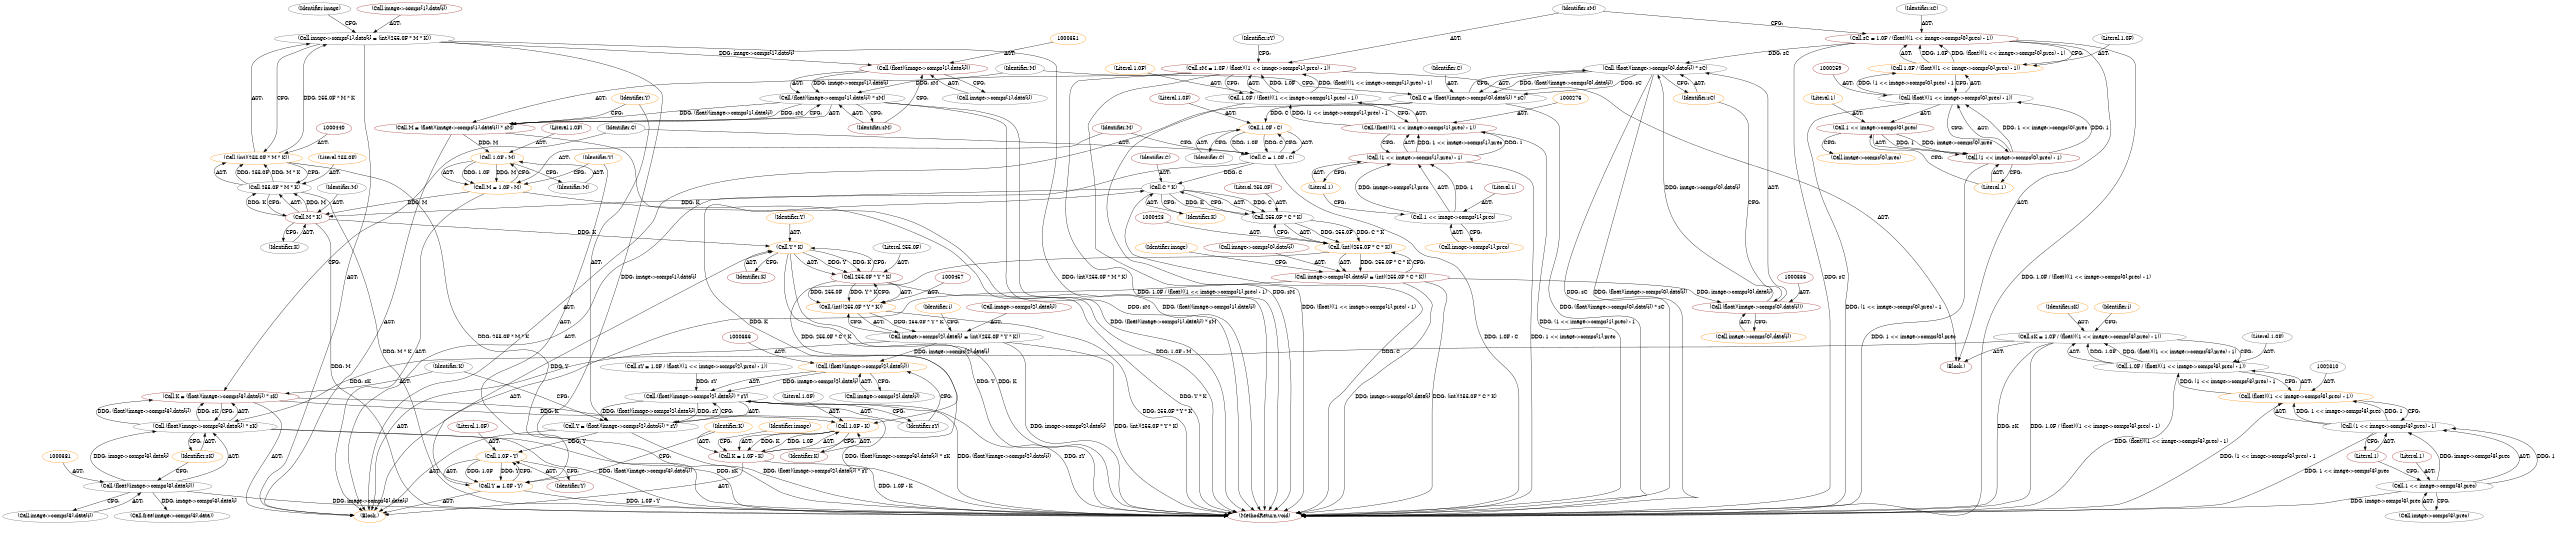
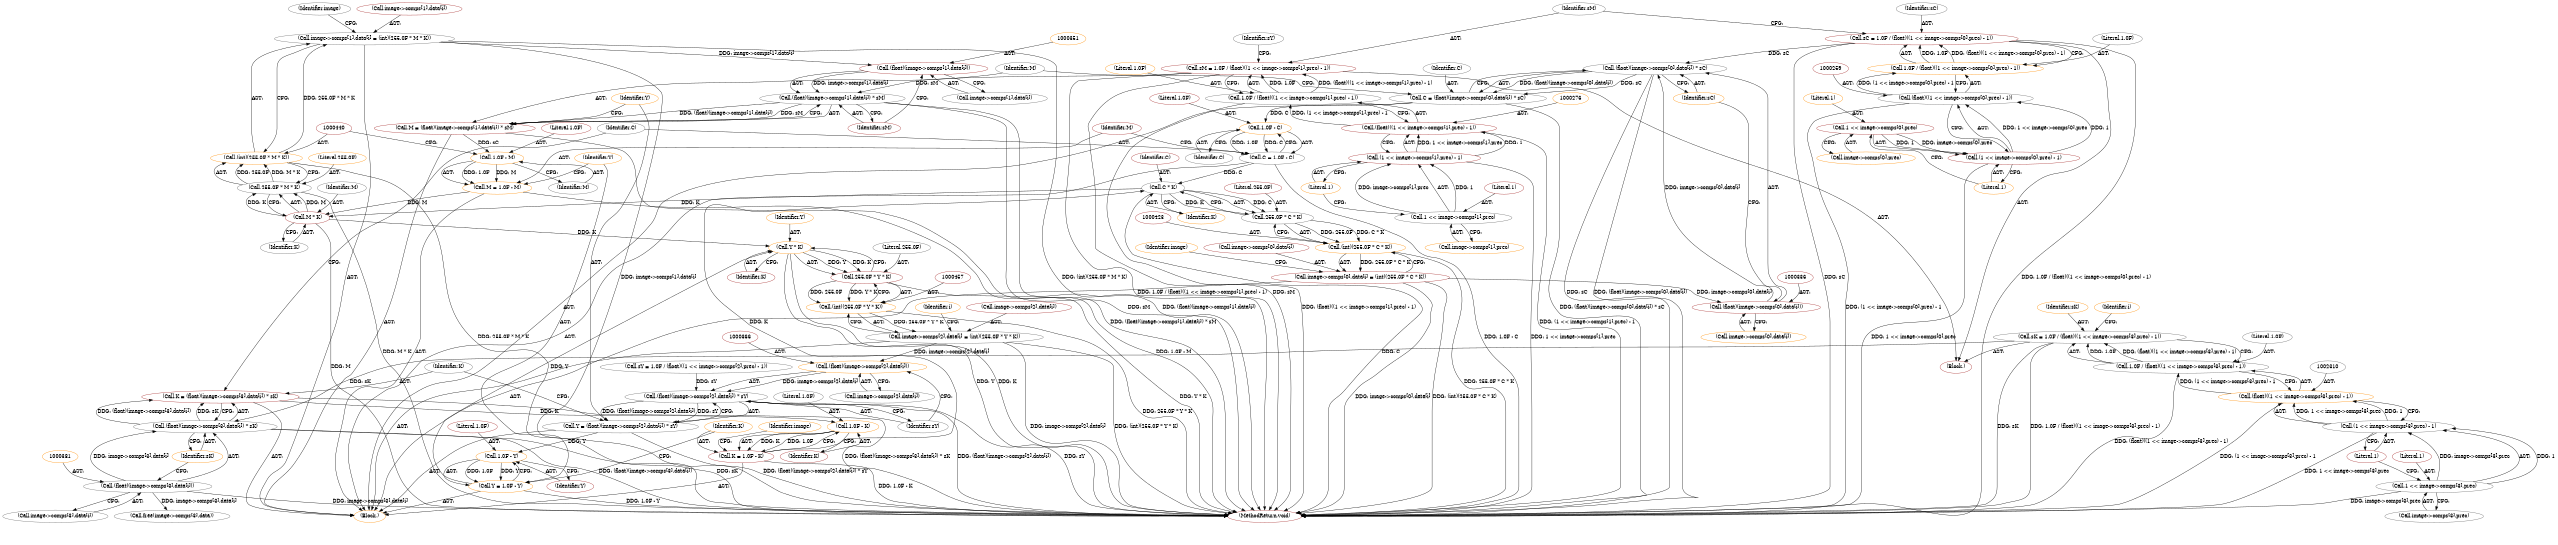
edge "(Call,(float)((1 << image->comps[0].prec) - 1))" -> "(Call,1 << image->comps[0].prec)": now "(Call,image->comps[0].prec)" -> "(Call,1 << image->comps[0].prec)"
edge "(Call,M = (float)(image->comps[1].data[i]) * sM)" -> "(Call,1.0F - M)": label "DDG: M" -> "DDG: sC"
edge "(Call,M = 1.0F - M)" -> "(Call,1.0F - M)": now "1000440" -> "(Call,1.0F - M)"
edge "(Call,(int)(255.0F * C * K))" -> "(Call,1.0F - K)": now "(Call,(int)(255.0F * C * K))" -> "(MethodReturn,void)"
edge "(Call,K = 1.0F - K)" -> "(Call,1.0F - K)": label "AST: " -> "CFG: "
